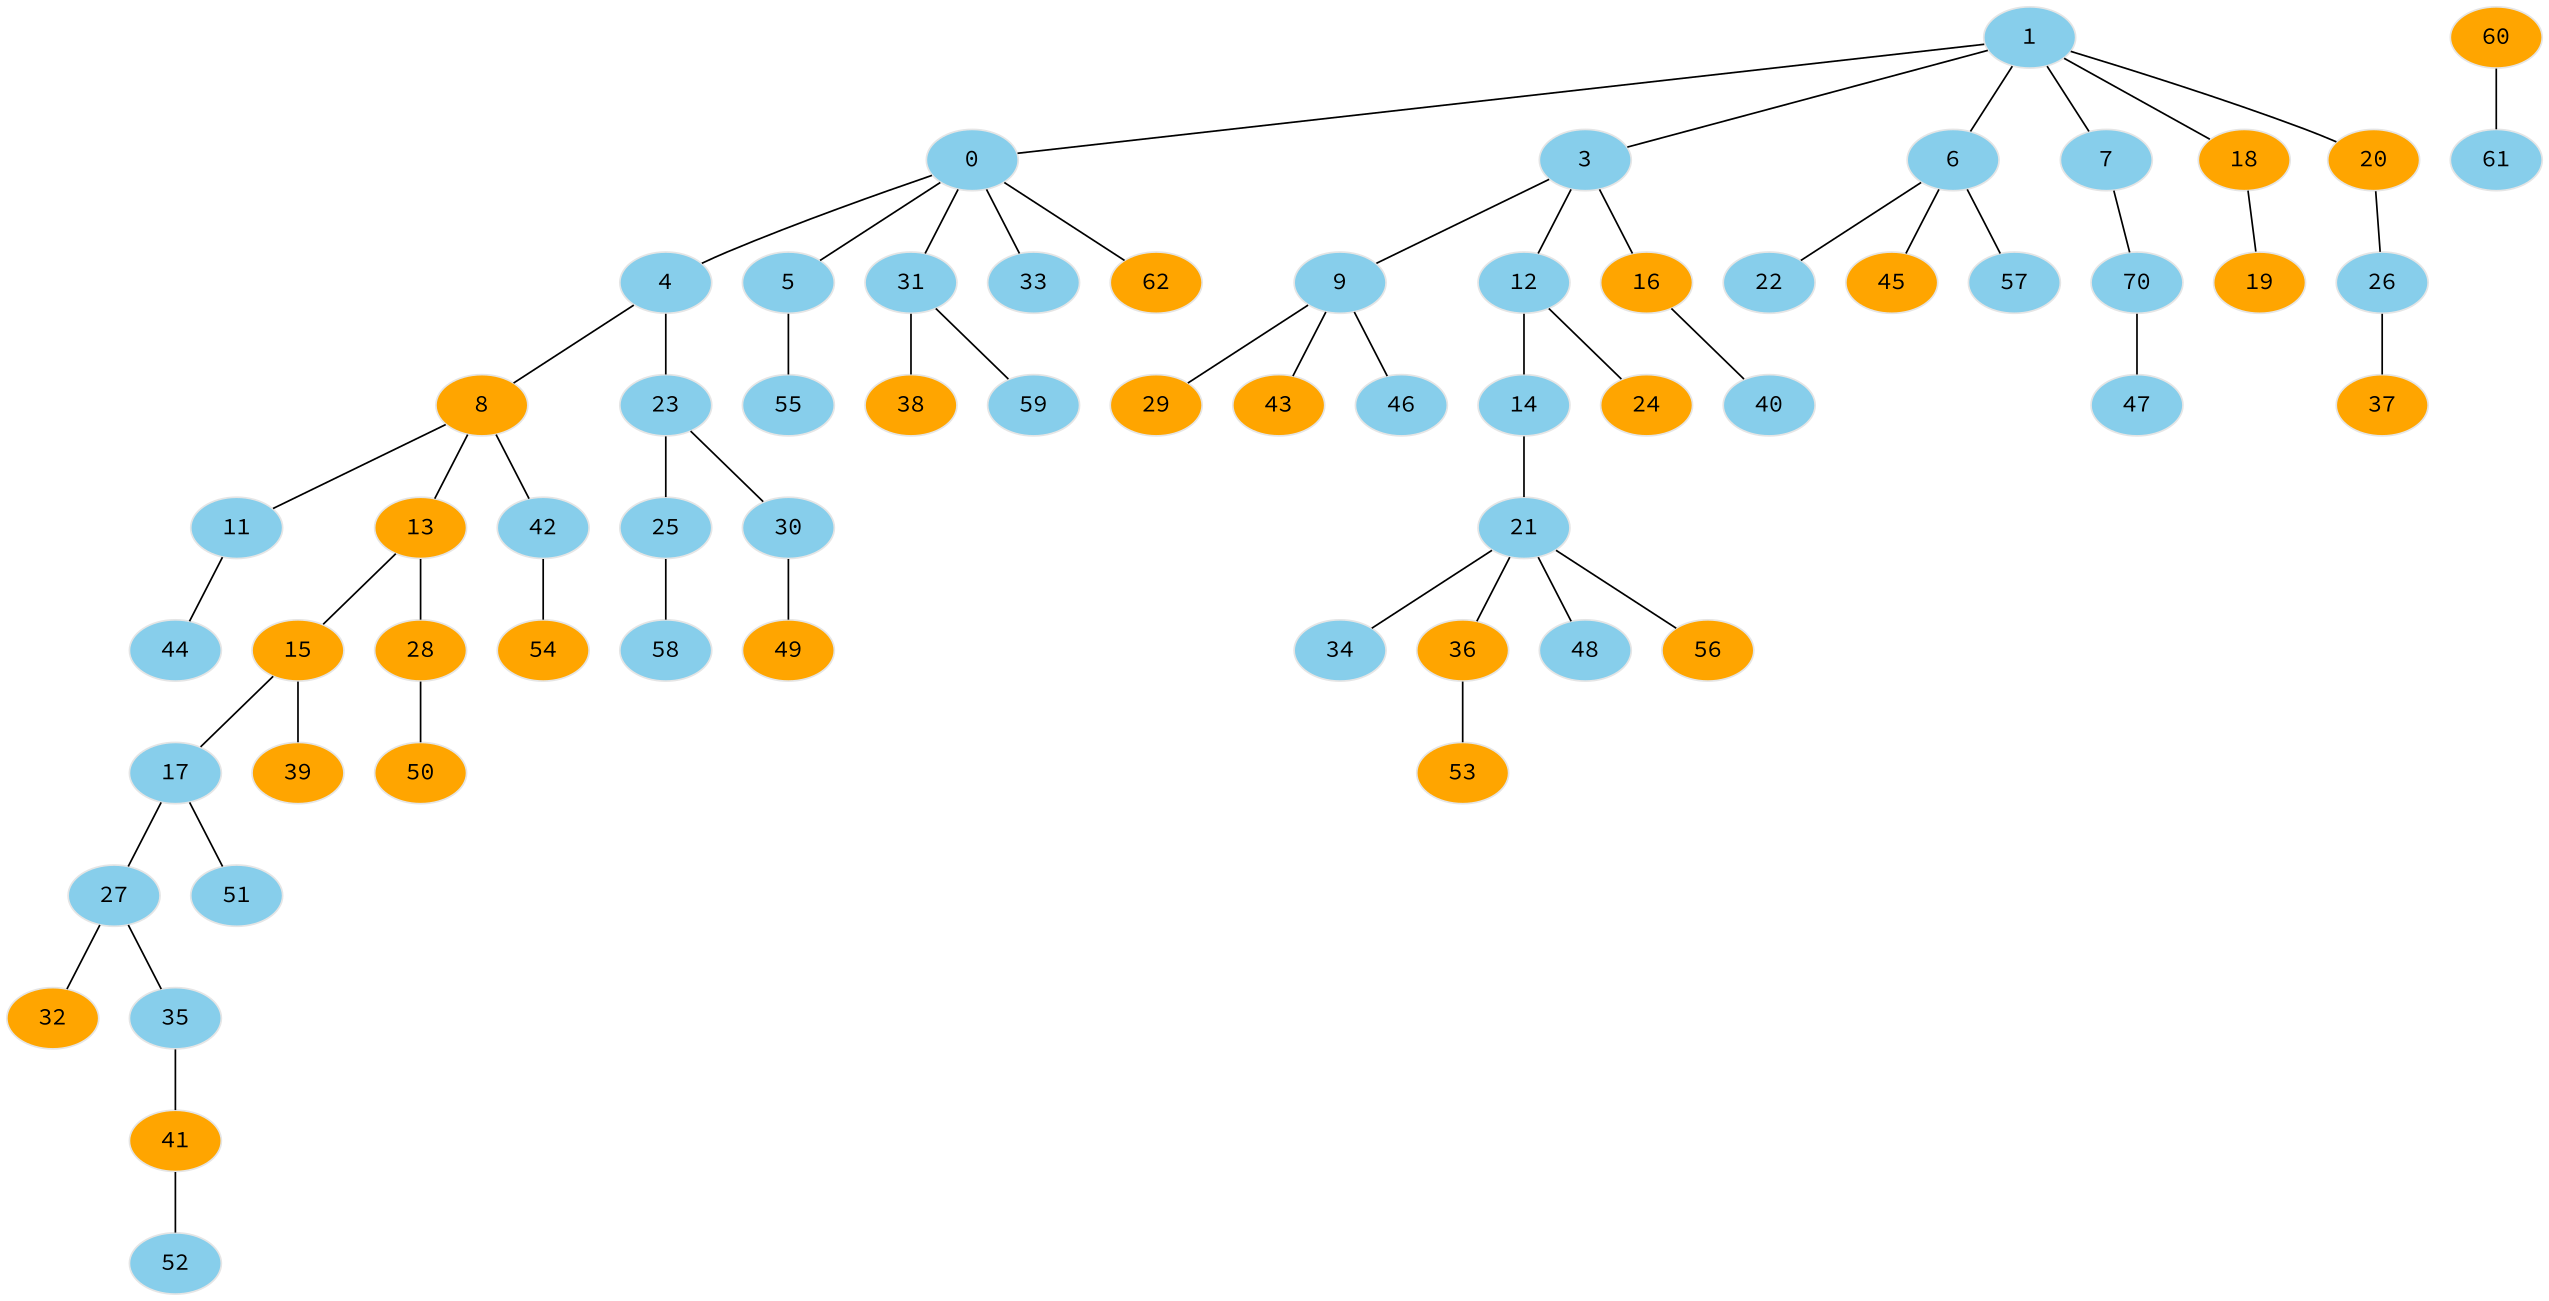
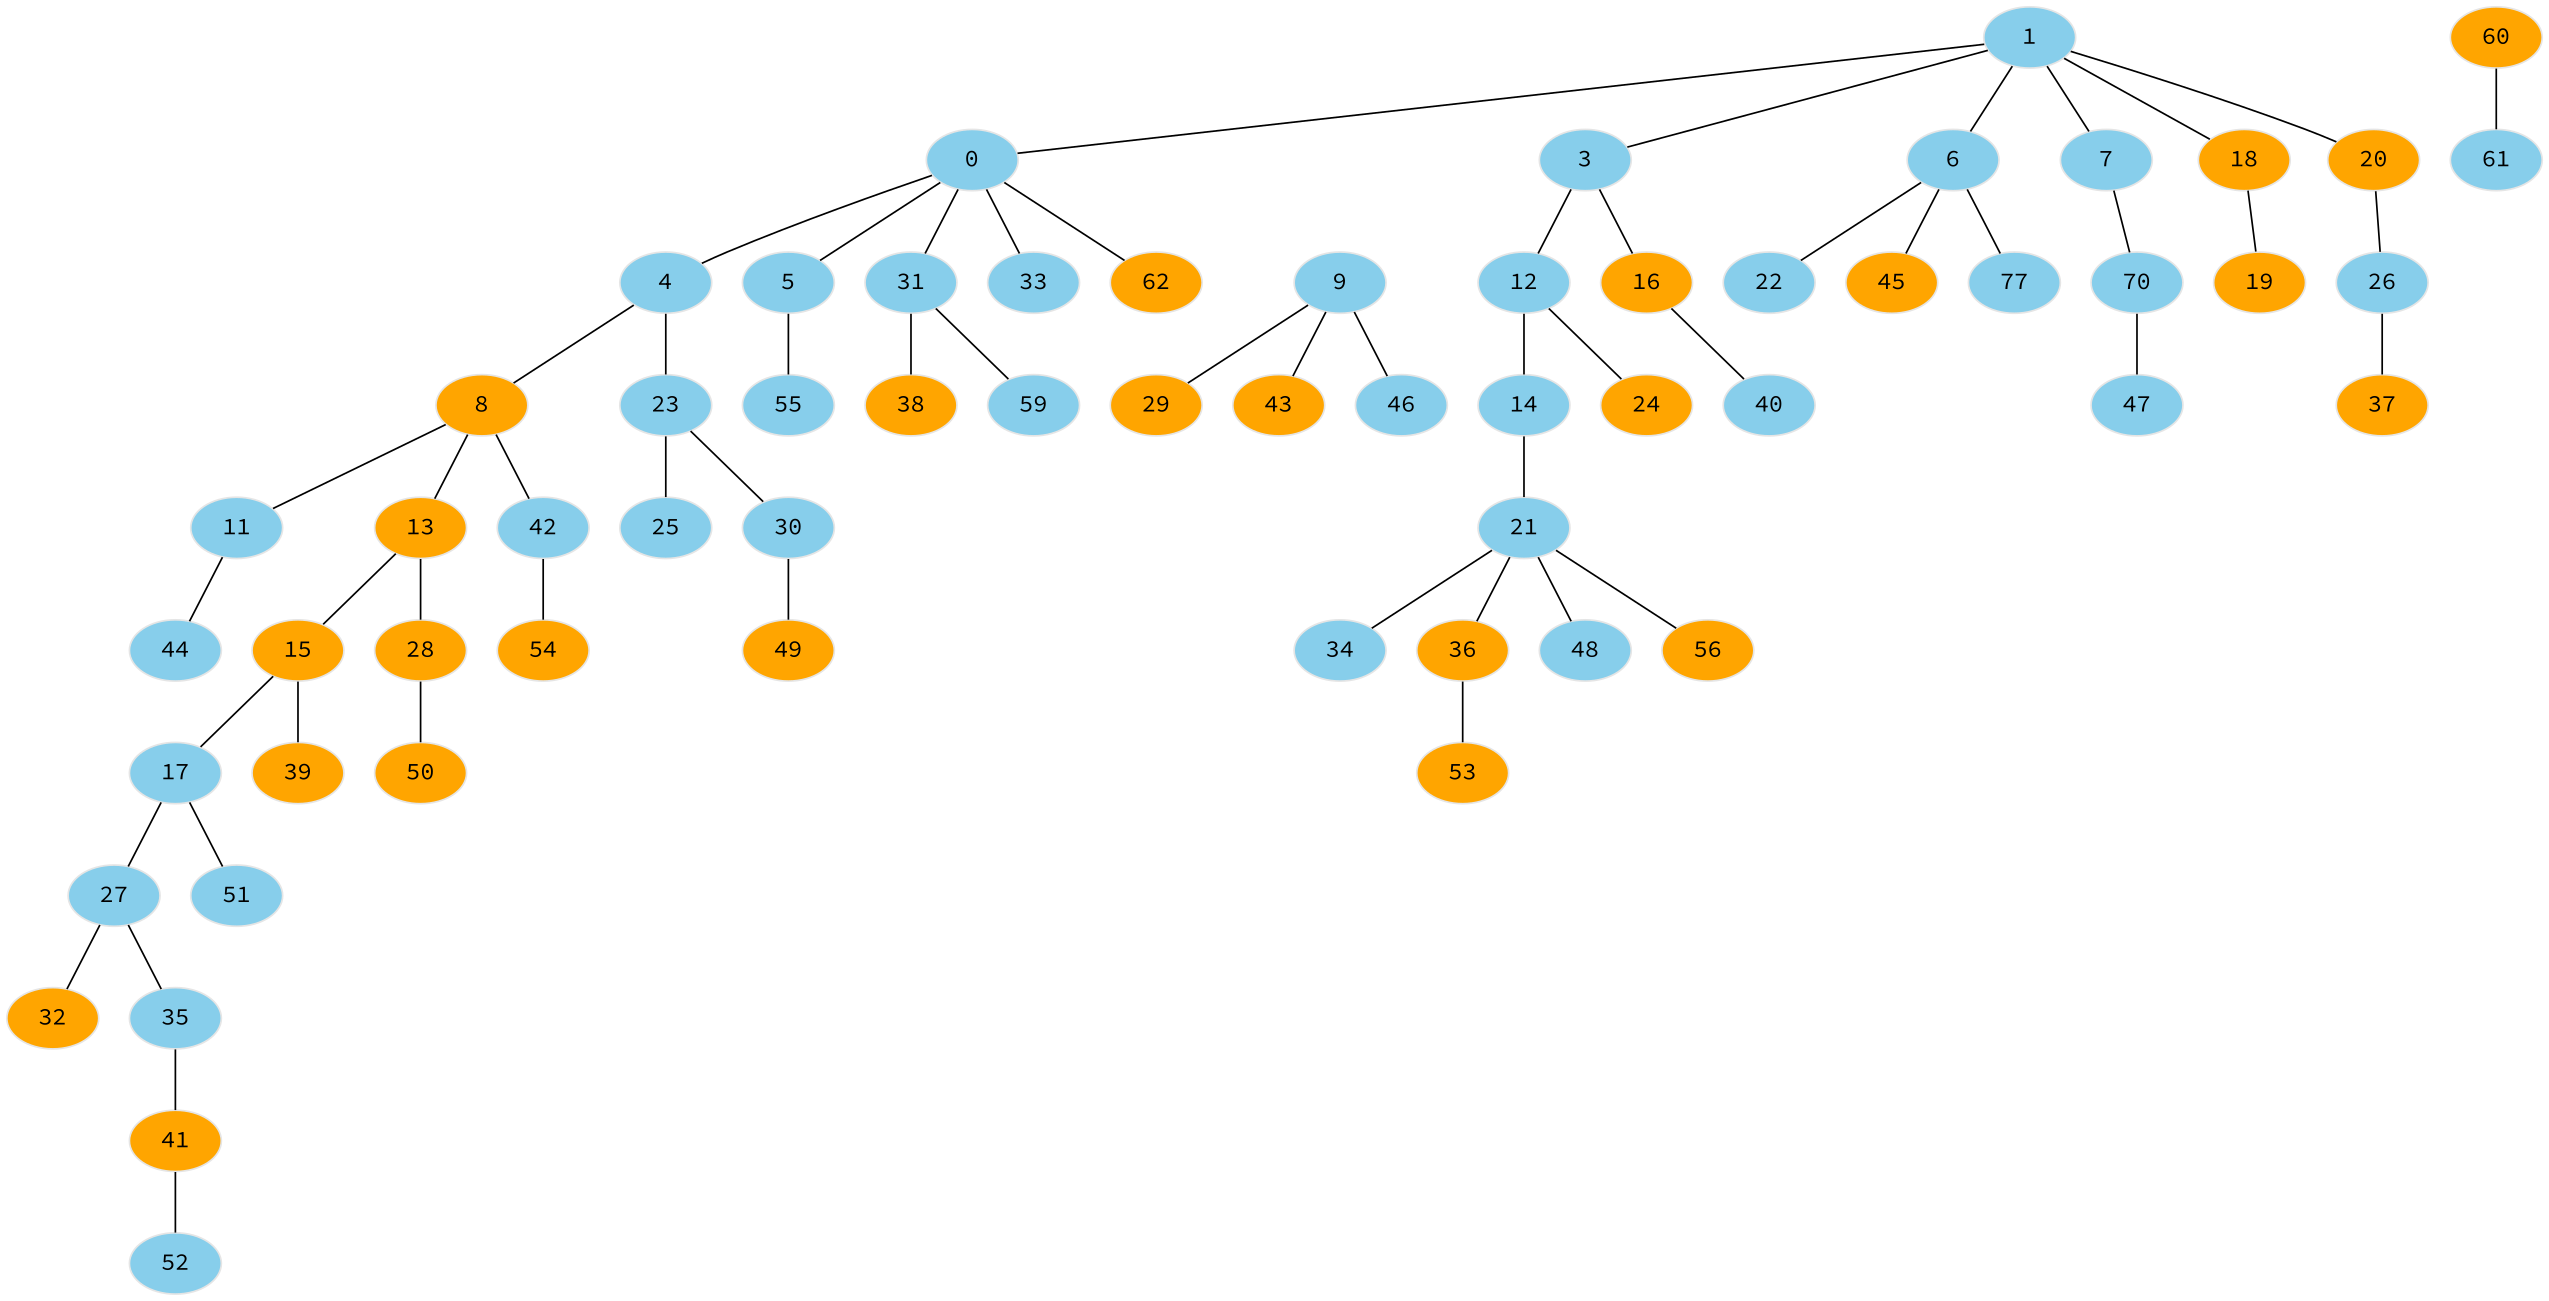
edge "3" -- "9": removed
node "57": label "57" -> "77"
node "58": removed
